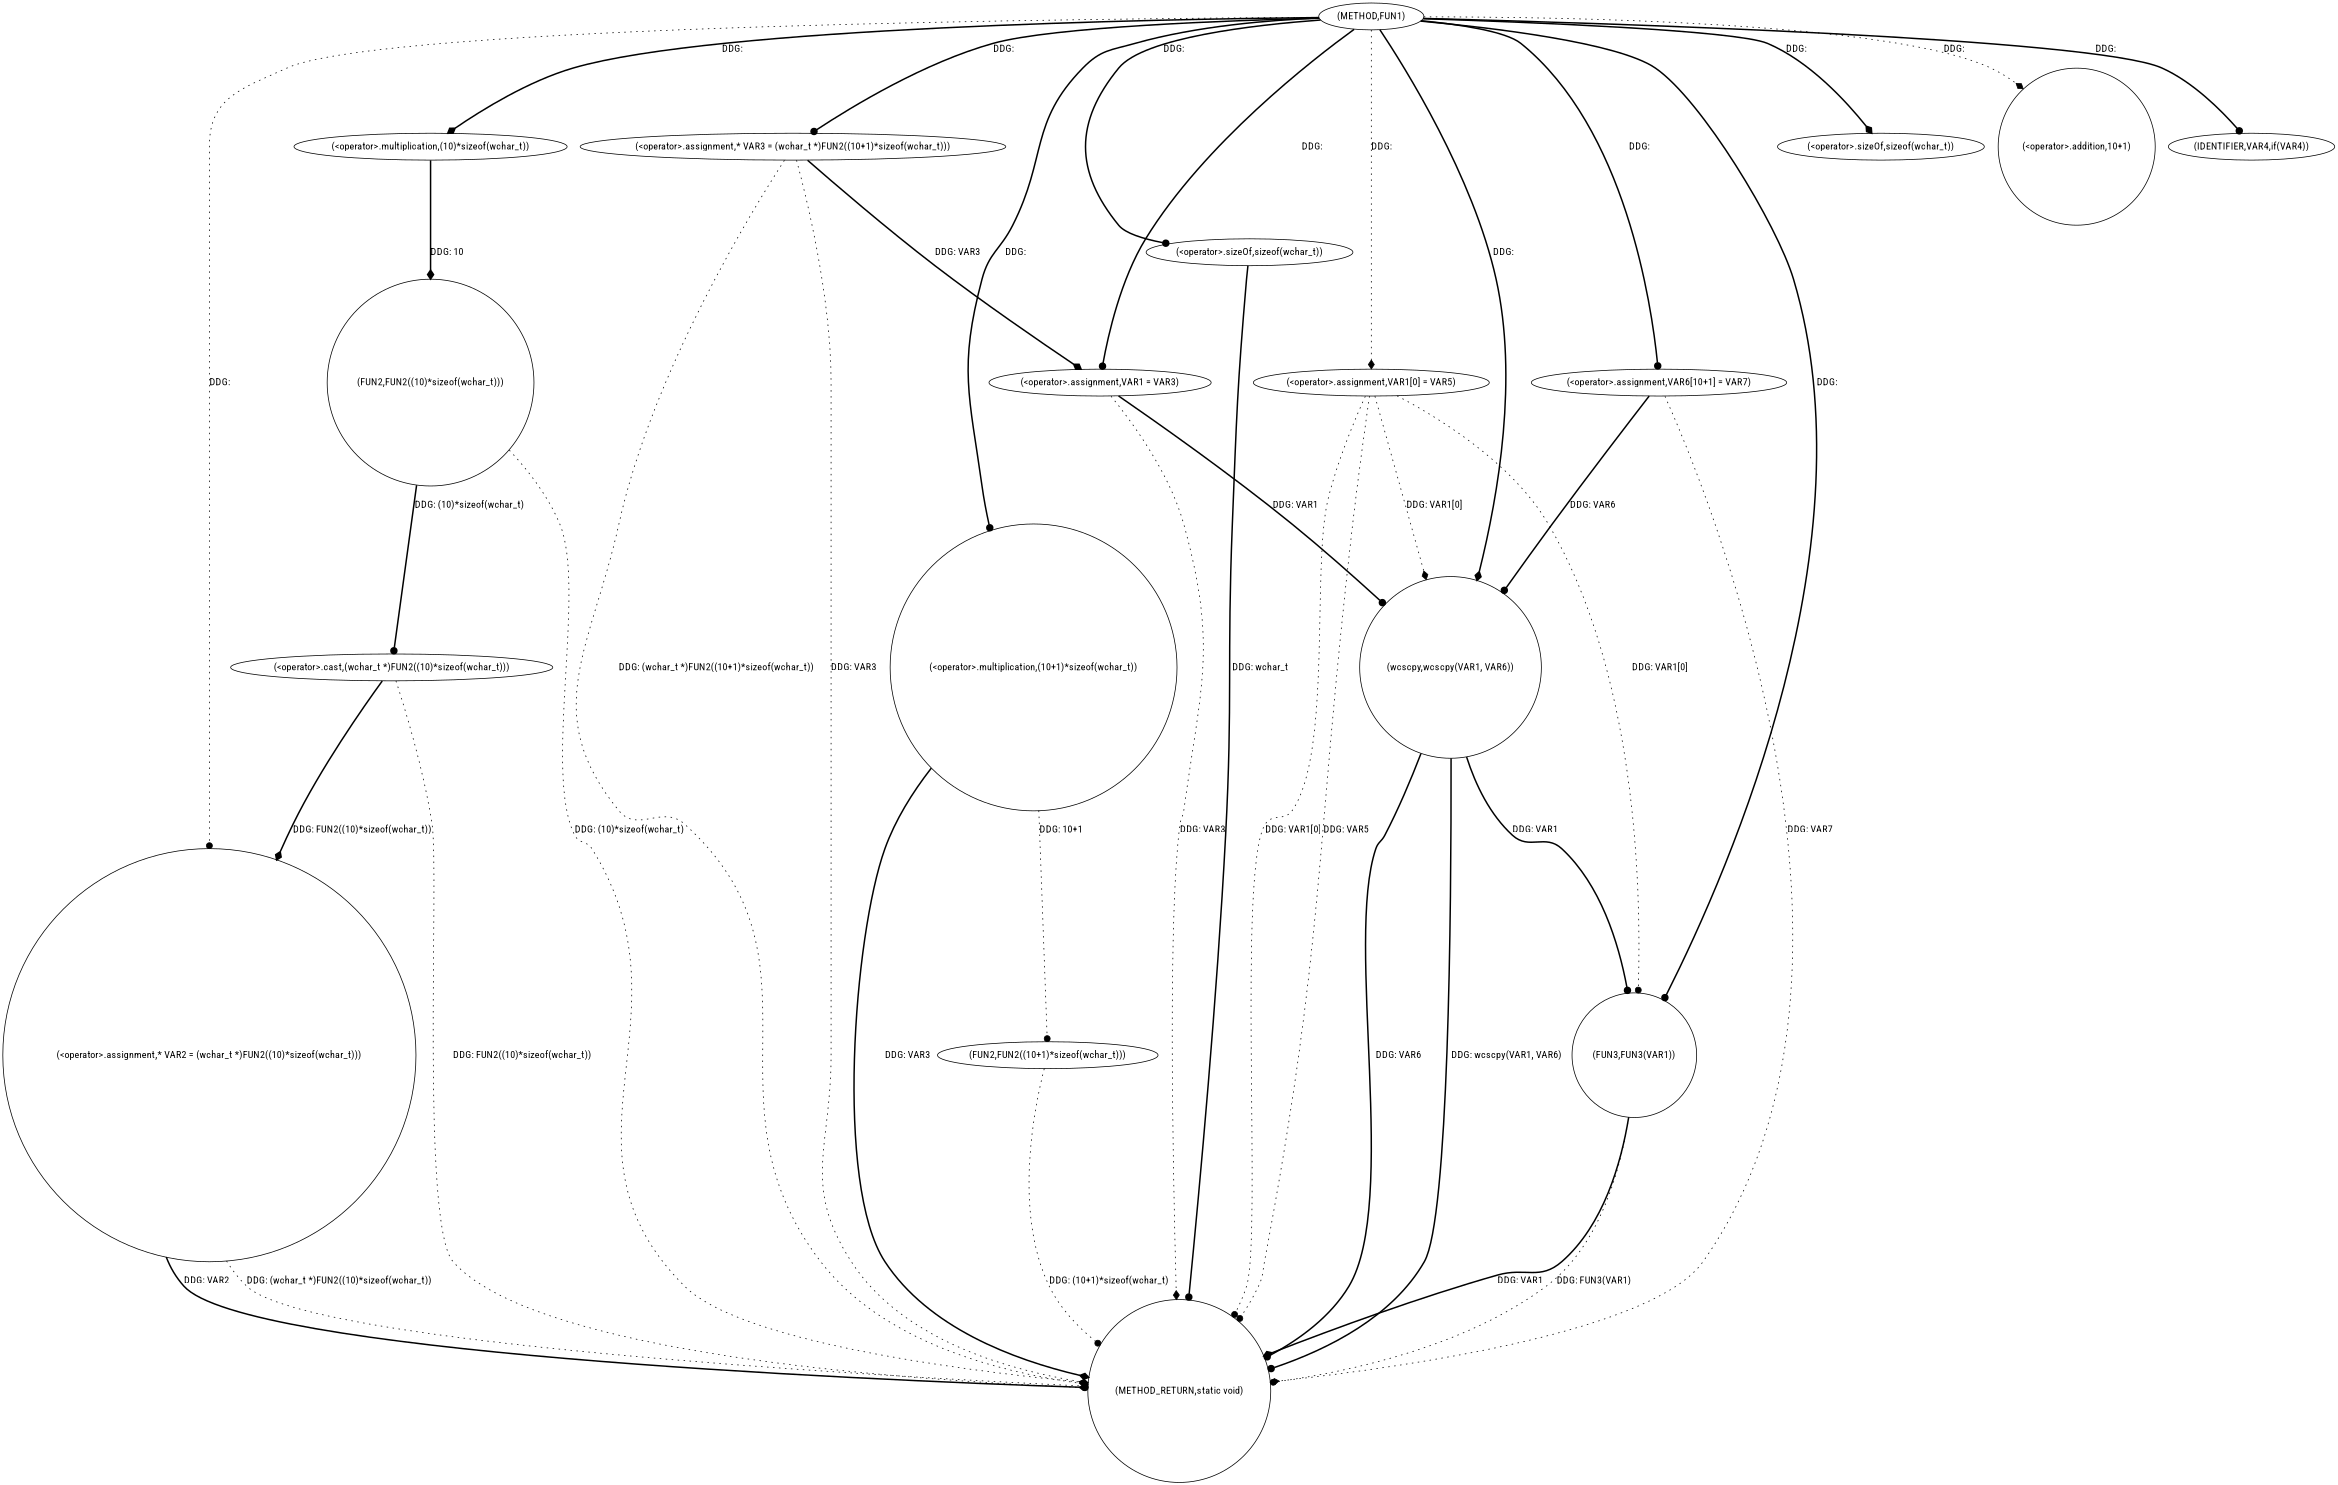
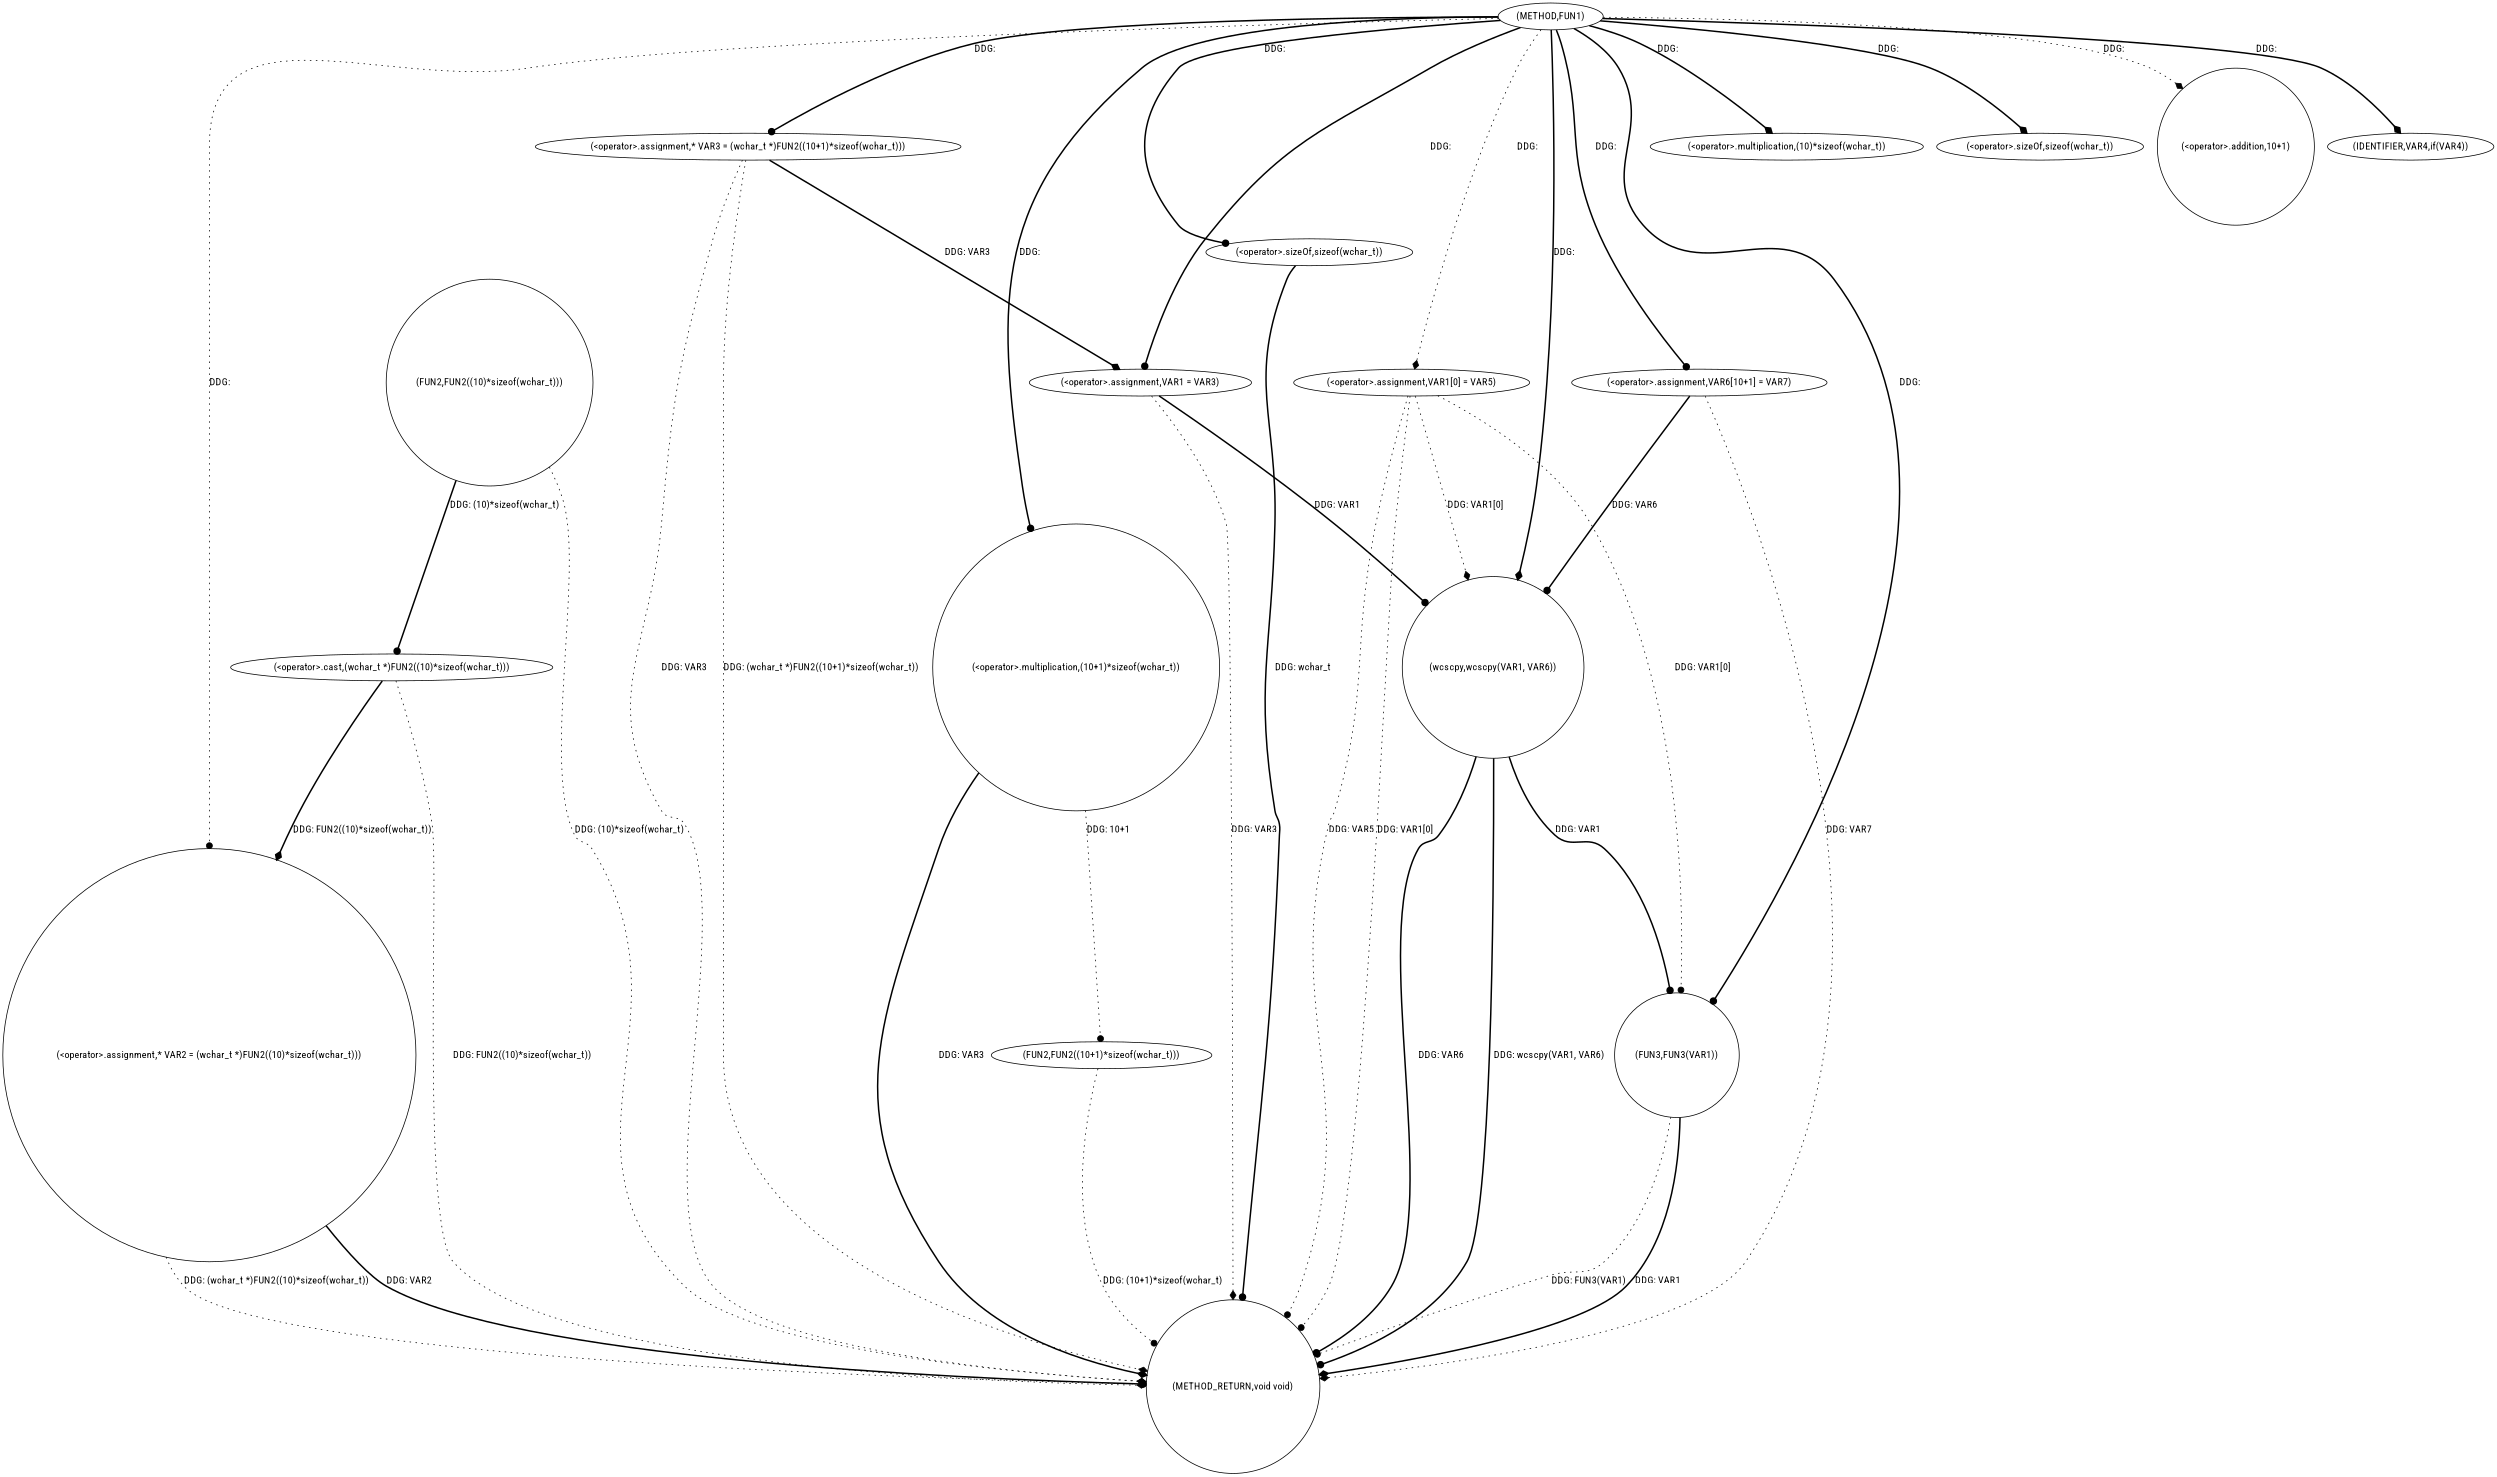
edge "(METHOD,FUN1)" -> "(IDENTIFIER,VAR4,if(VAR4))": arrowhead dot -> diamond
edge "(<operator>.multiplication,(10)*sizeof(wchar_t))" -> "(FUN2,FUN2((10)*sizeof(wchar_t)))": removed, label "DDG: 10"
node "(METHOD_RETURN,static void)": label "(METHOD_RETURN,static void)" -> "(METHOD_RETURN,void void)"
